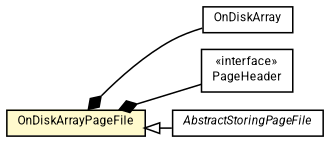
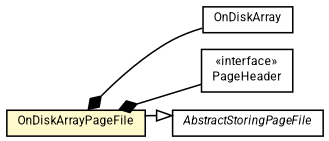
edge "AbstractStoringPageFile" -> "OnDiskArrayPageFile": reversed
